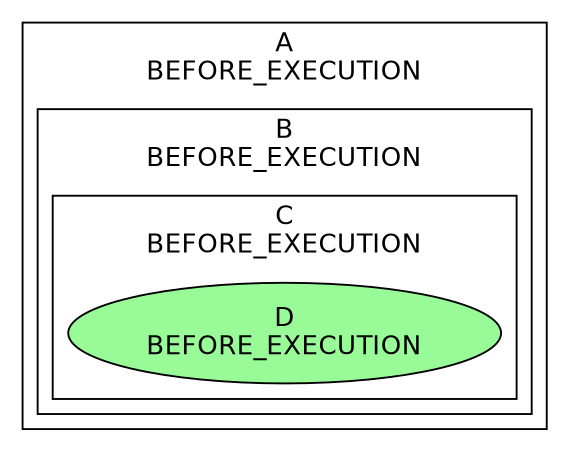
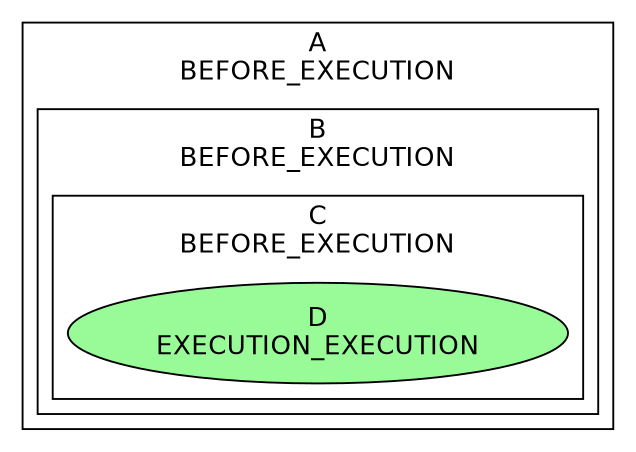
node "D BEFORE_EXECUTION": label "D BEFORE_EXECUTION" -> "D EXECUTION_EXECUTION"
